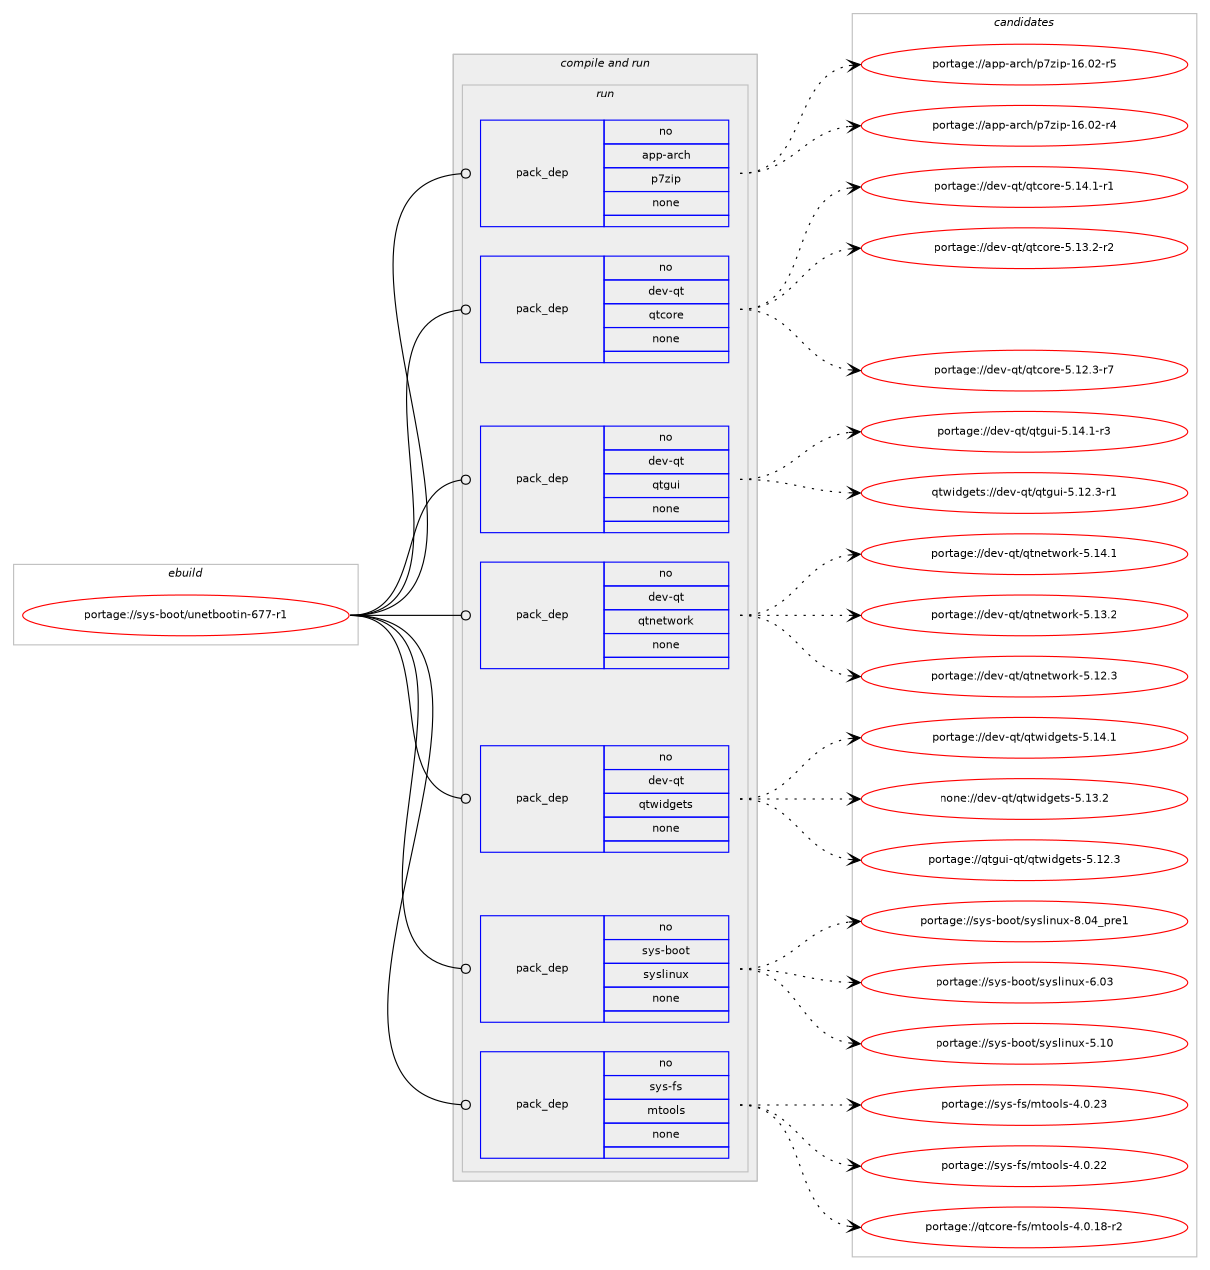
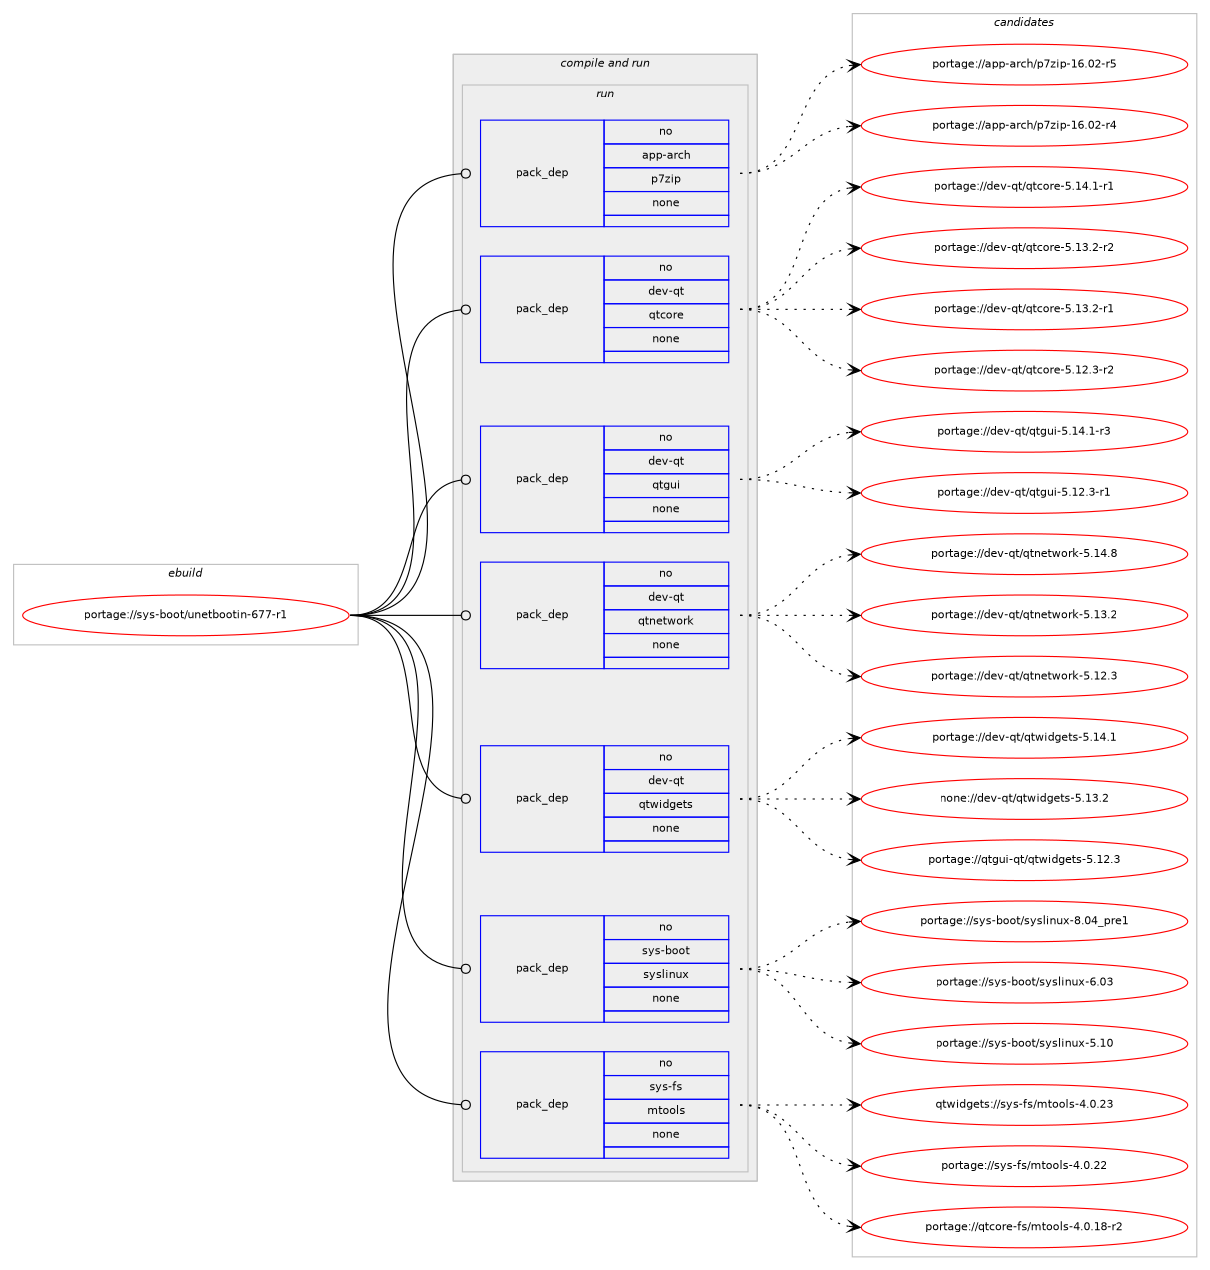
node "portage://dev-qt/qtcore-5.13.2-r1": added
node "portage://dev-qt/qtcore-5.12.3-r7": label "portage://dev-qt/qtcore-5.12.3-r7" -> "portage://dev-qt/qtcore-5.12.3-r2"
node "qtwidgets://dev-qt/qtgui-5.12.3-r1": label "qtwidgets://dev-qt/qtgui-5.12.3-r1" -> "portage://dev-qt/qtgui-5.12.3-r1"
node "portage://dev-qt/qtnetwork-5.14.1": label "portage://dev-qt/qtnetwork-5.14.1" -> "portage://dev-qt/qtnetwork-5.14.8"
node "portage://sys-fs/mtools-4.0.23": label "portage://sys-fs/mtools-4.0.23" -> "qtwidgets://sys-fs/mtools-4.0.23"
